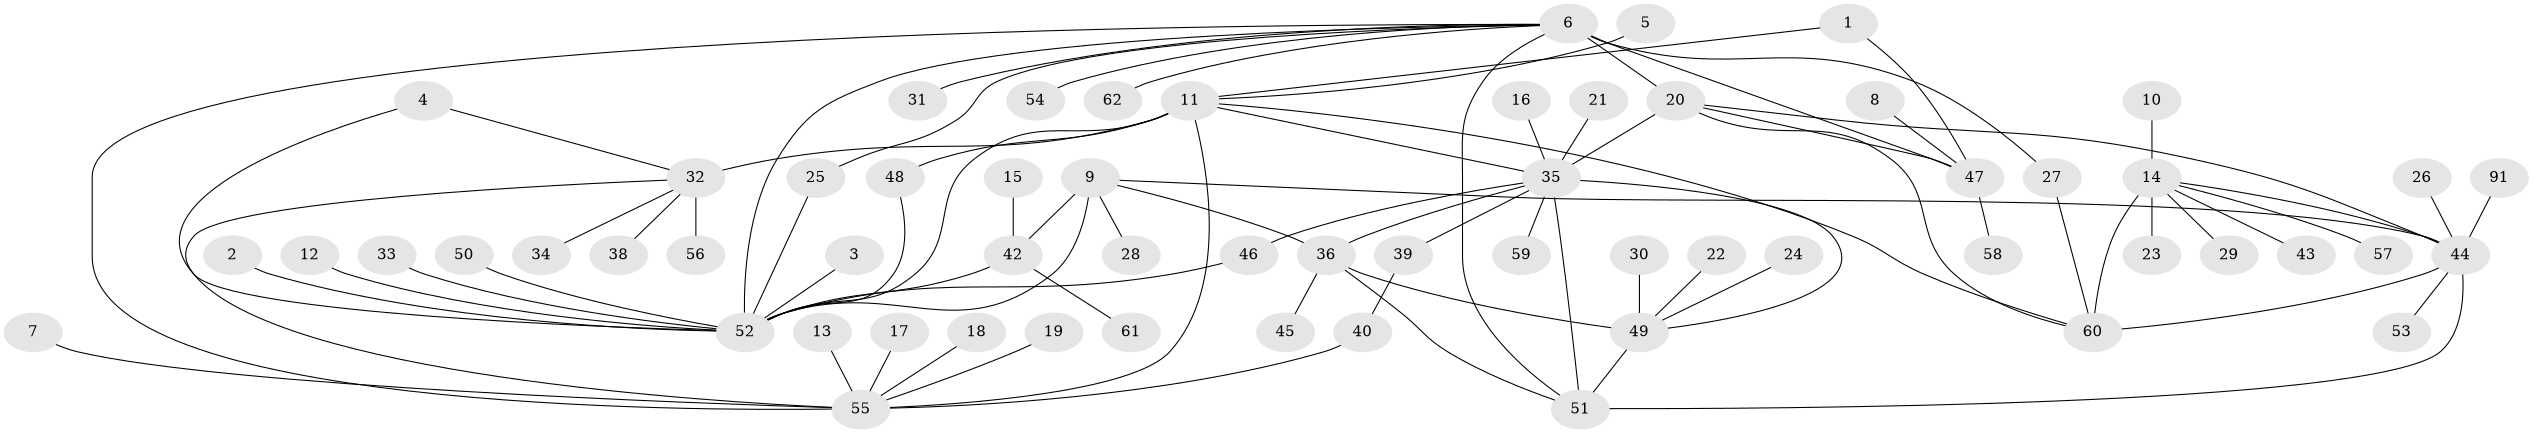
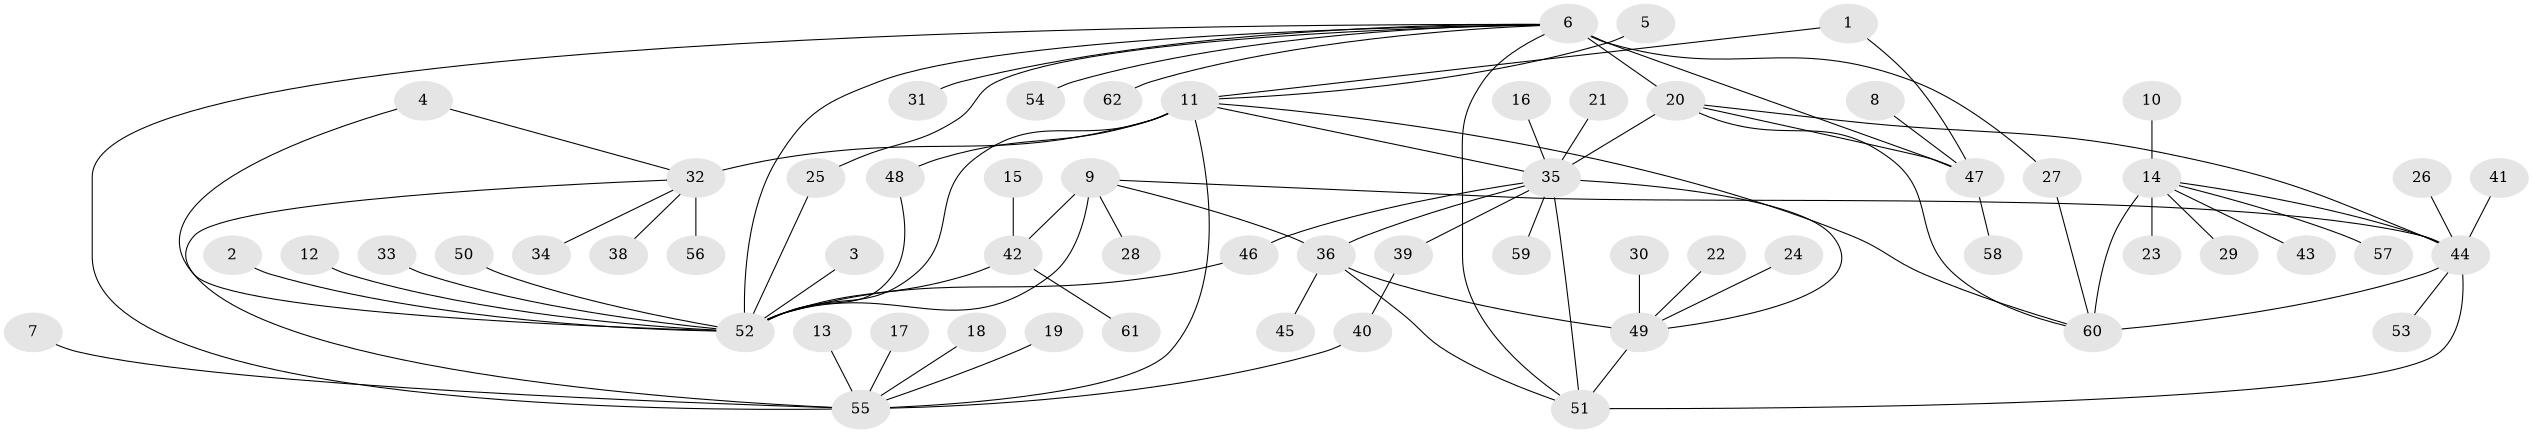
node "91": label "91" -> "41"
